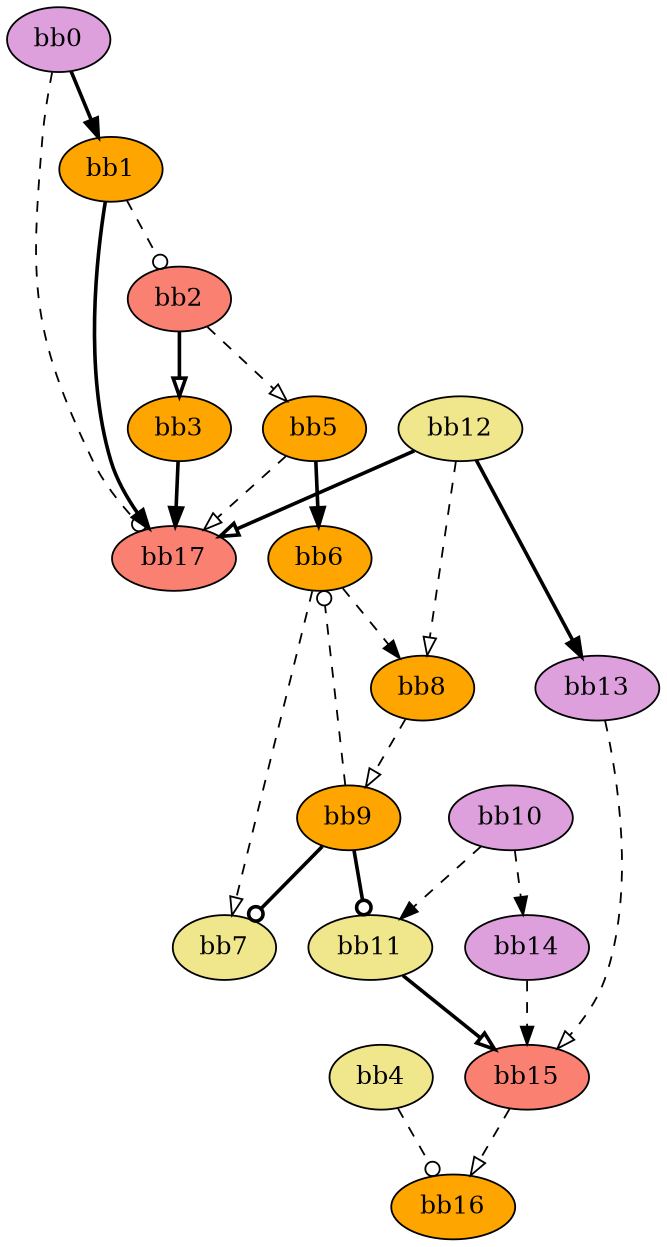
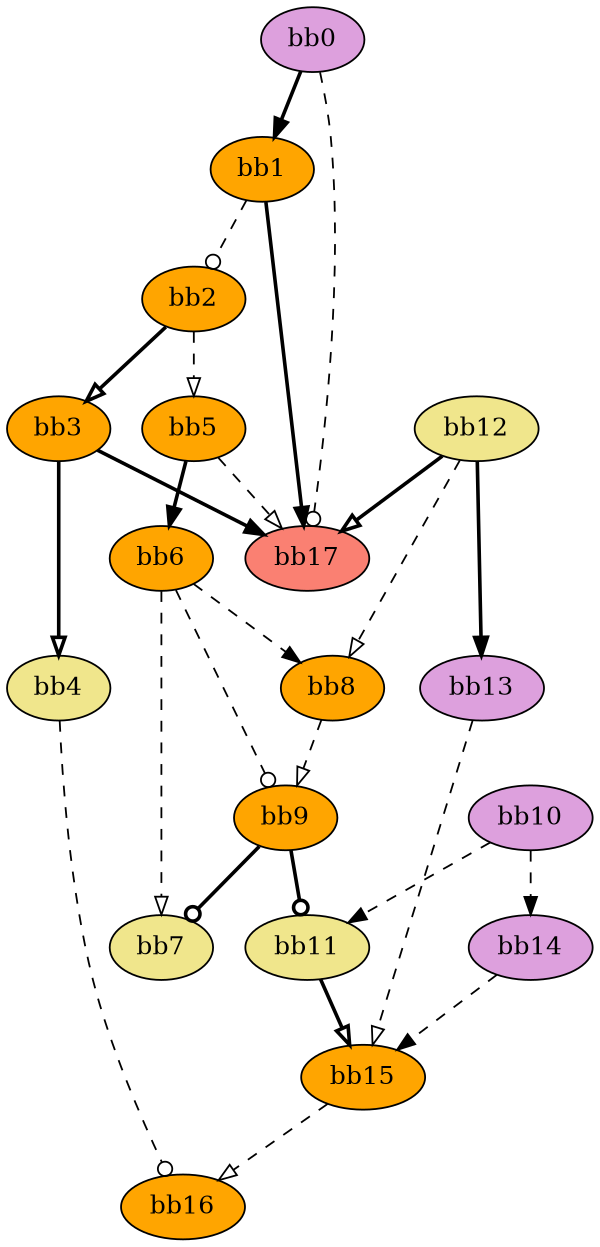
node "bb2": fillcolor salmon -> orange
edge "bb3" -> "bb4": added
edge "bb9" -> "bb6": reversed
node "bb15": fillcolor salmon -> orange
